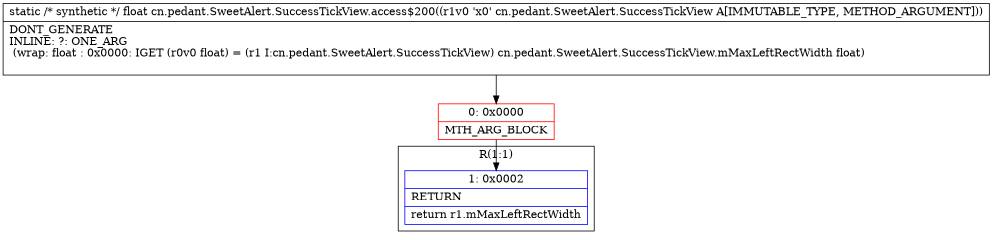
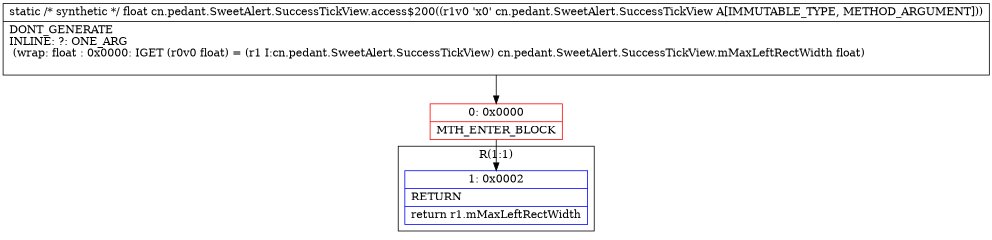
node "0: 0x0000": text "MTH_ARG_BLOCK" -> "MTH_ENTER_BLOCK"
